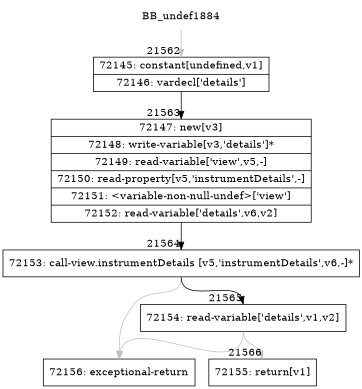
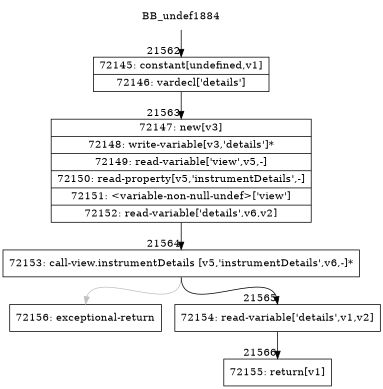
edge "BB_undef1884" -> "72145: constant[undefined,v1]": color gray -> black
edge "72154: read-variable['details',v1,v2]" -> "72155: return[v1]": color gray -> black
edge "72154: read-variable['details',v1,v2]" -> "72156: exceptional-return": removed
